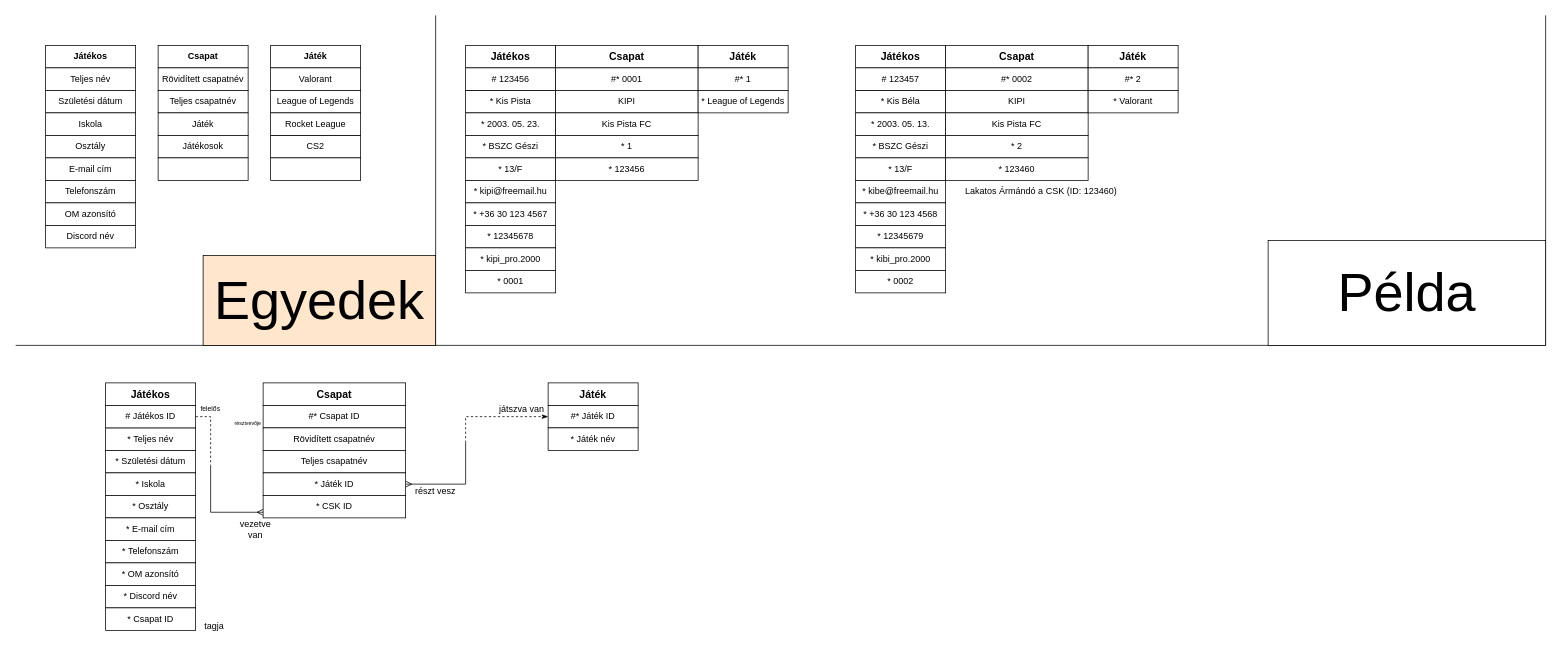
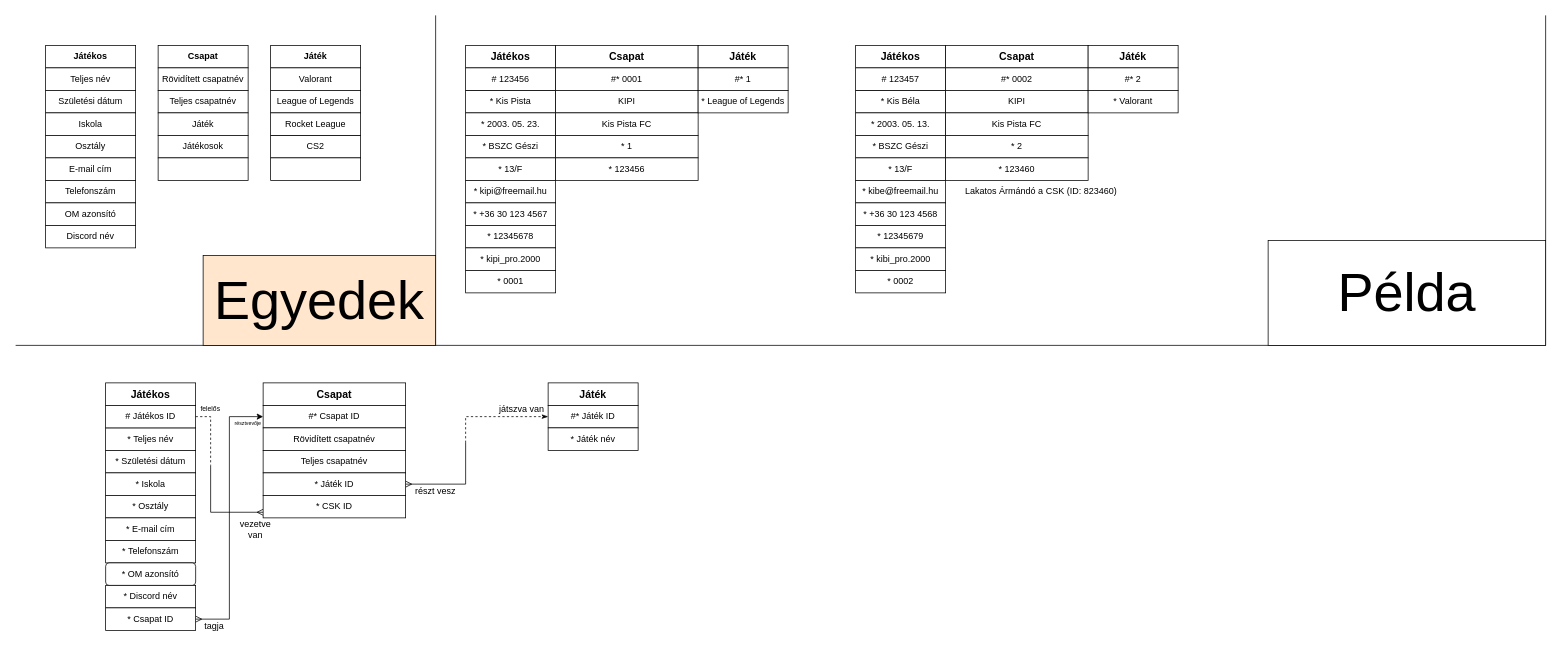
node "Lakatos Ármándó a CSK (ID: 123460)": label "Lakatos Ármándó a CSK (ID: 123460)" -> "Lakatos Ármándó a CSK (ID: 823460)"
edge "#* Csapat ID" -- "* Csapat ID": added
node "* OM azonsító": shape rectangle -> rounded rectangle
